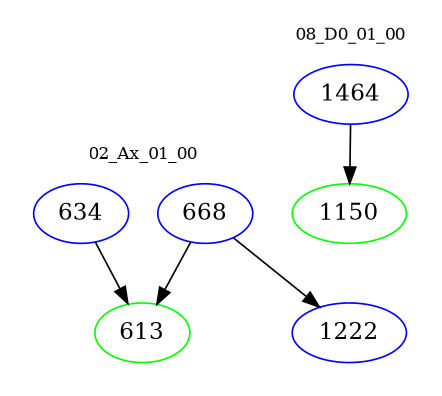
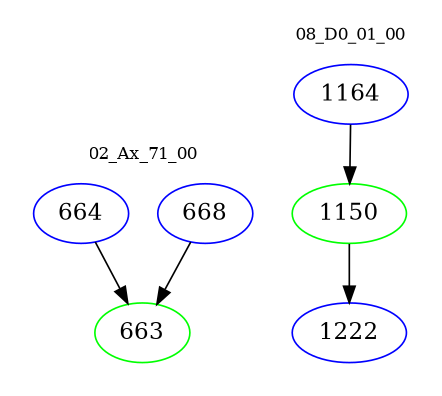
node "1464": label "1464" -> "1164"
cluster "02_Ax_01_00": label "02_Ax_01_00" -> "02_Ax_71_00"
node "634": label "634" -> "664"
edge "668" -> "1222": now "1150" -> "1222"
node "613": label "613" -> "663"
